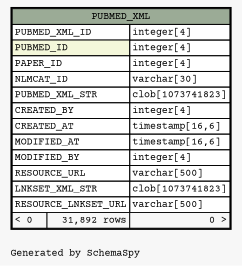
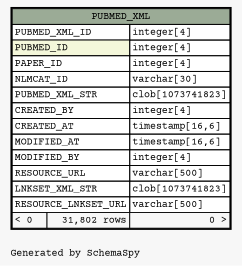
node "PUBMED_XML": text "31,892 rows" -> "31,802 rows"
